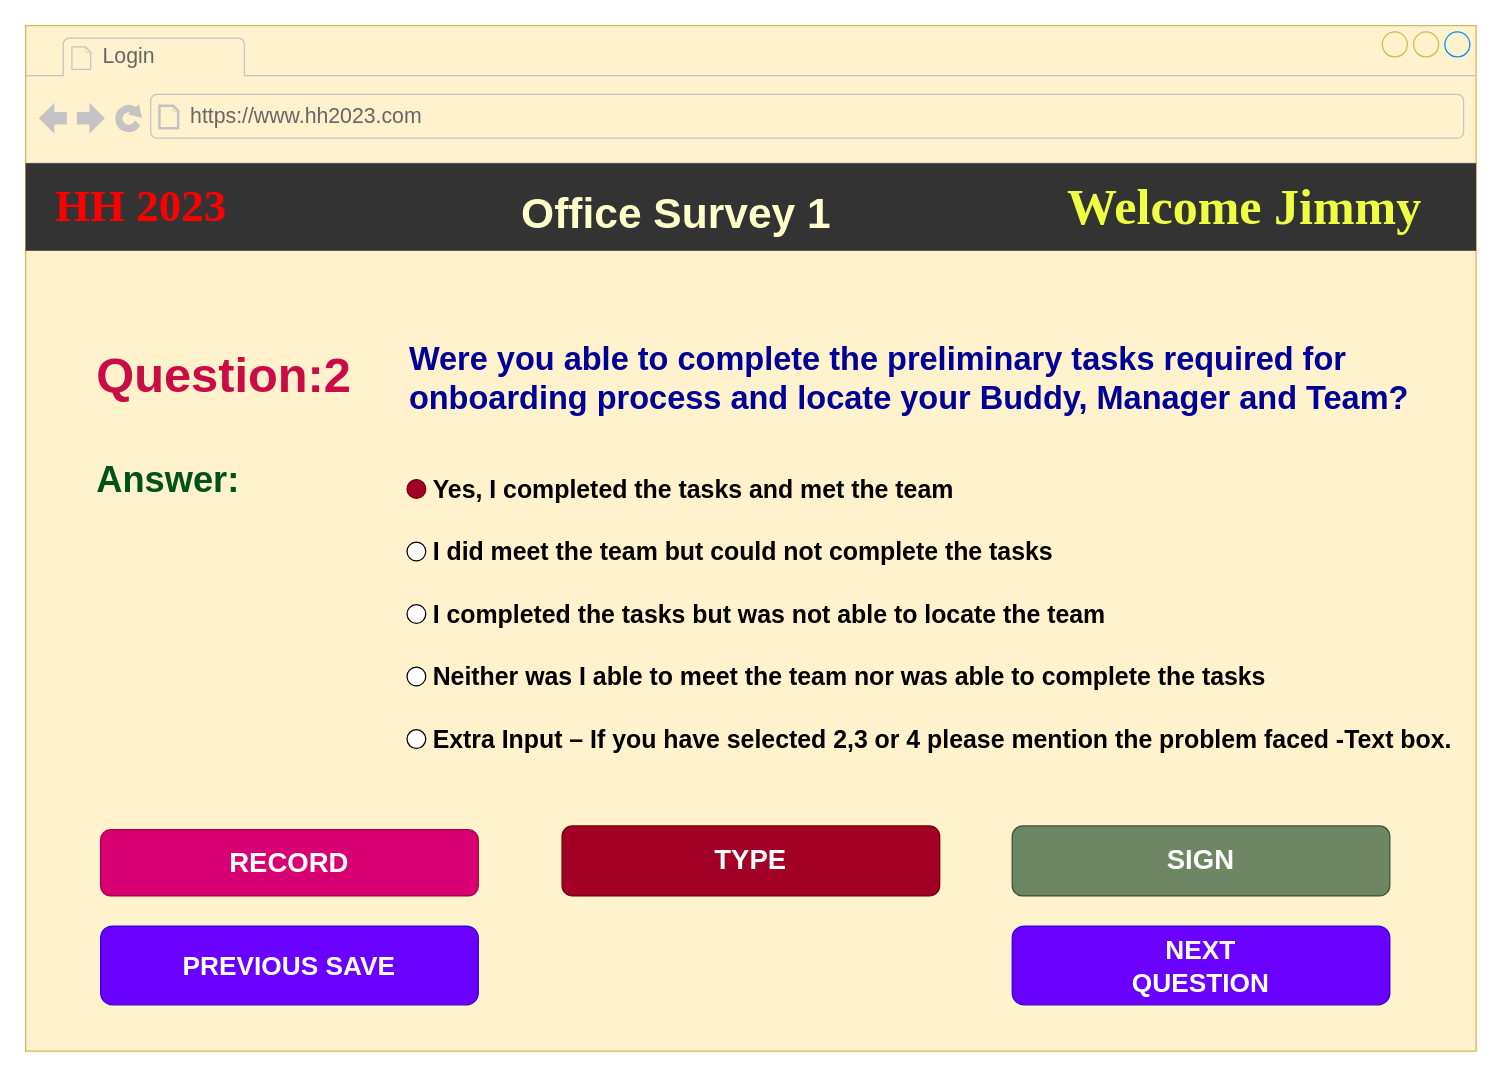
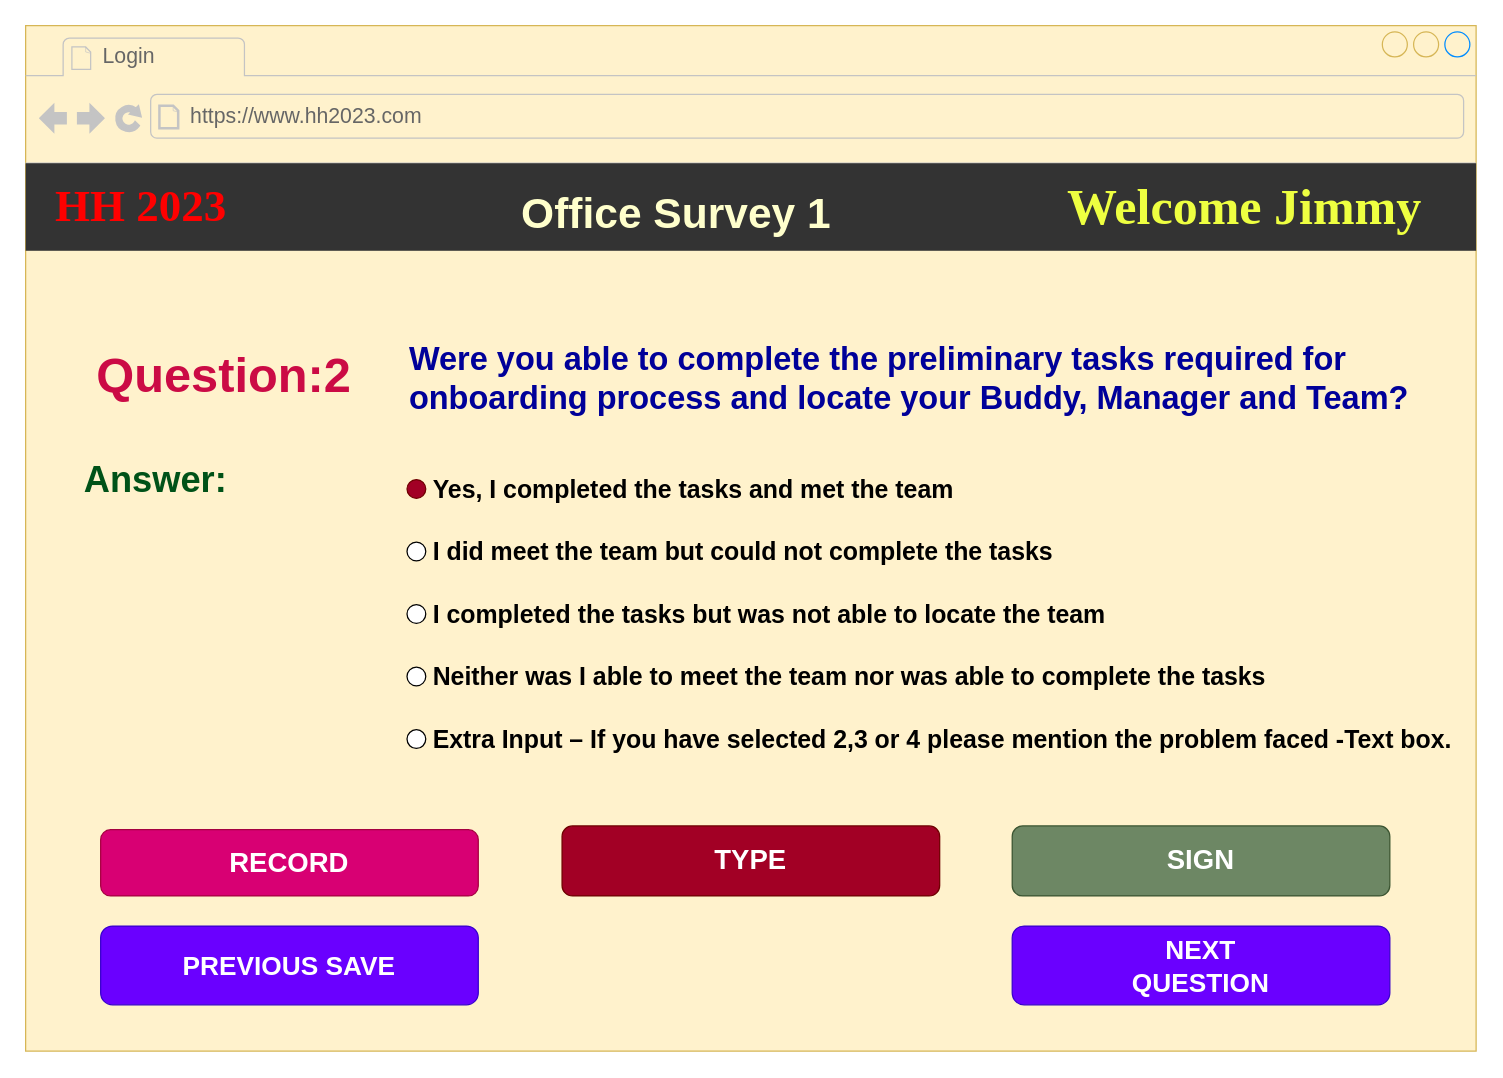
node "Answer:": moved (244, 476) -> (232, 476)
